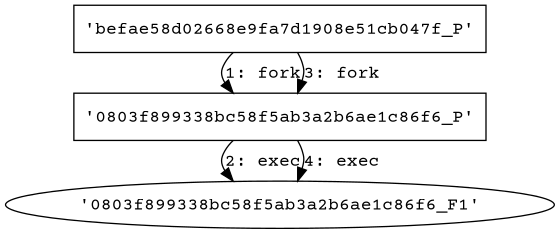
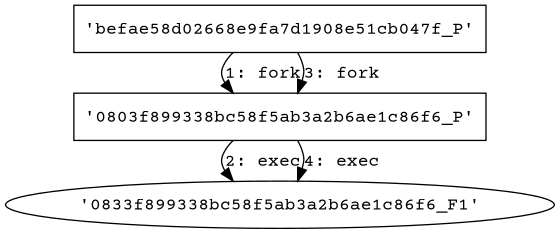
node "'0803f899338bc58f5ab3a2b6ae1c86f6_F1'": label "'0803f899338bc58f5ab3a2b6ae1c86f6_F1'" -> "'0833f899338bc58f5ab3a2b6ae1c86f6_F1'"
